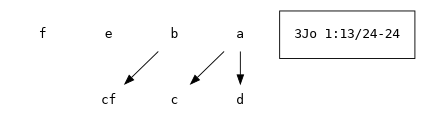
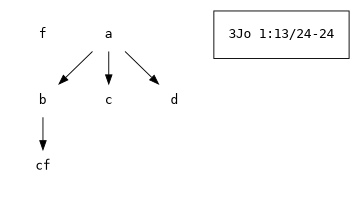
node "e": removed
edge "a" -> "b": added
